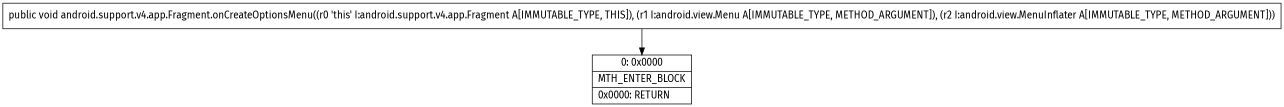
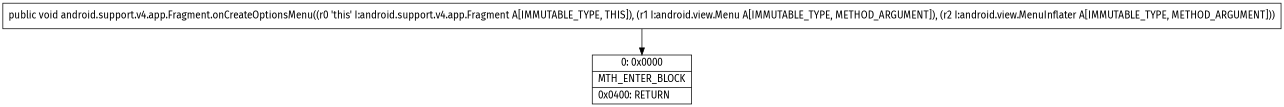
node "0: 0x0000": text "0x0000: RETURN" -> "0x0400: RETURN"
